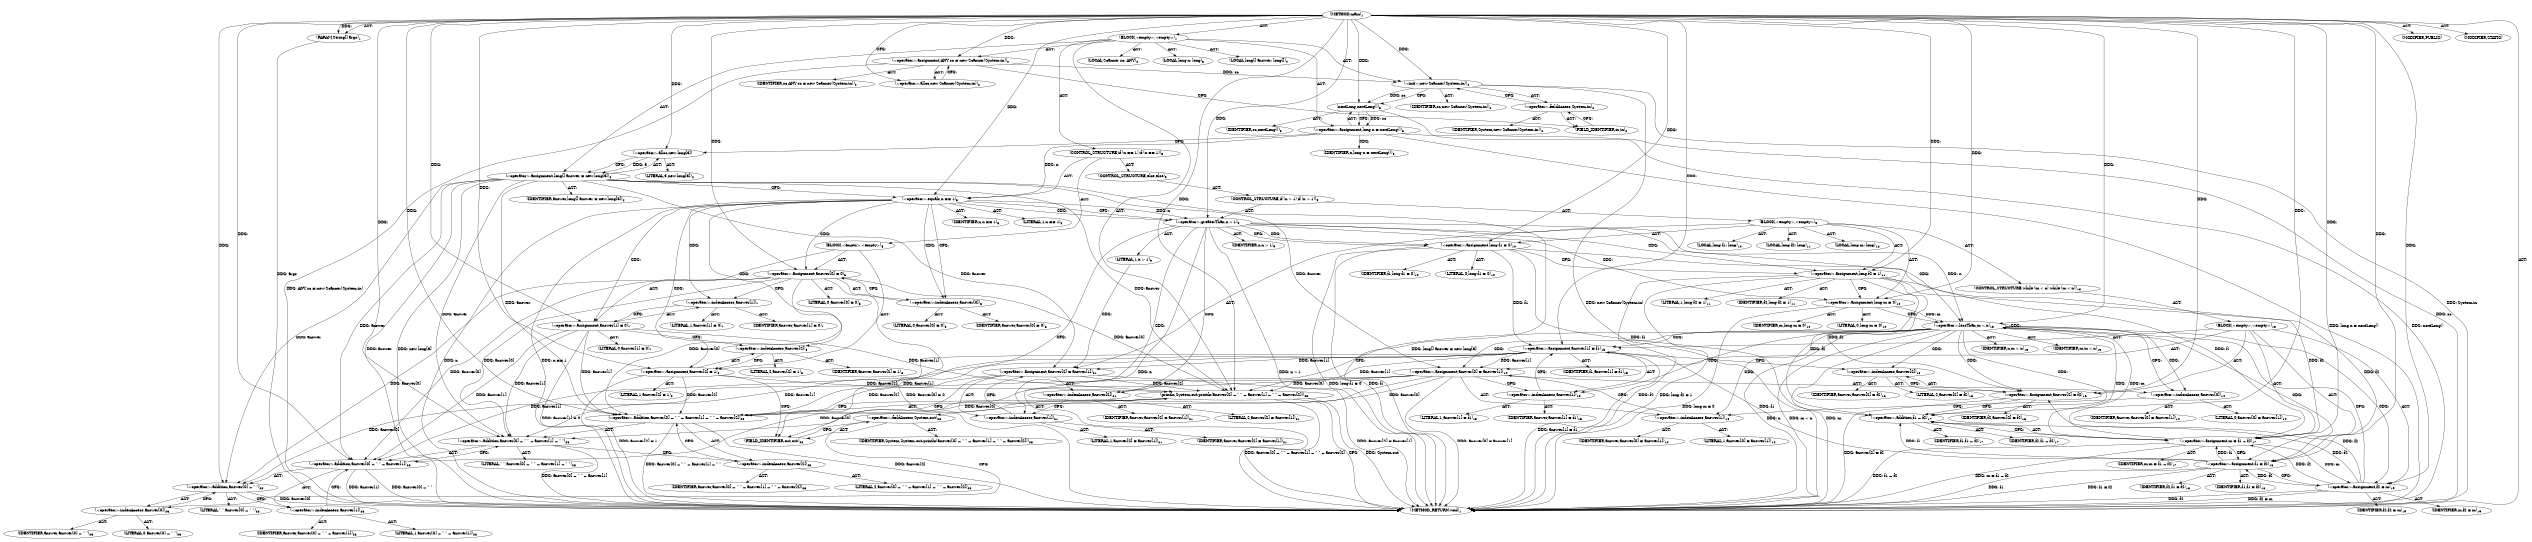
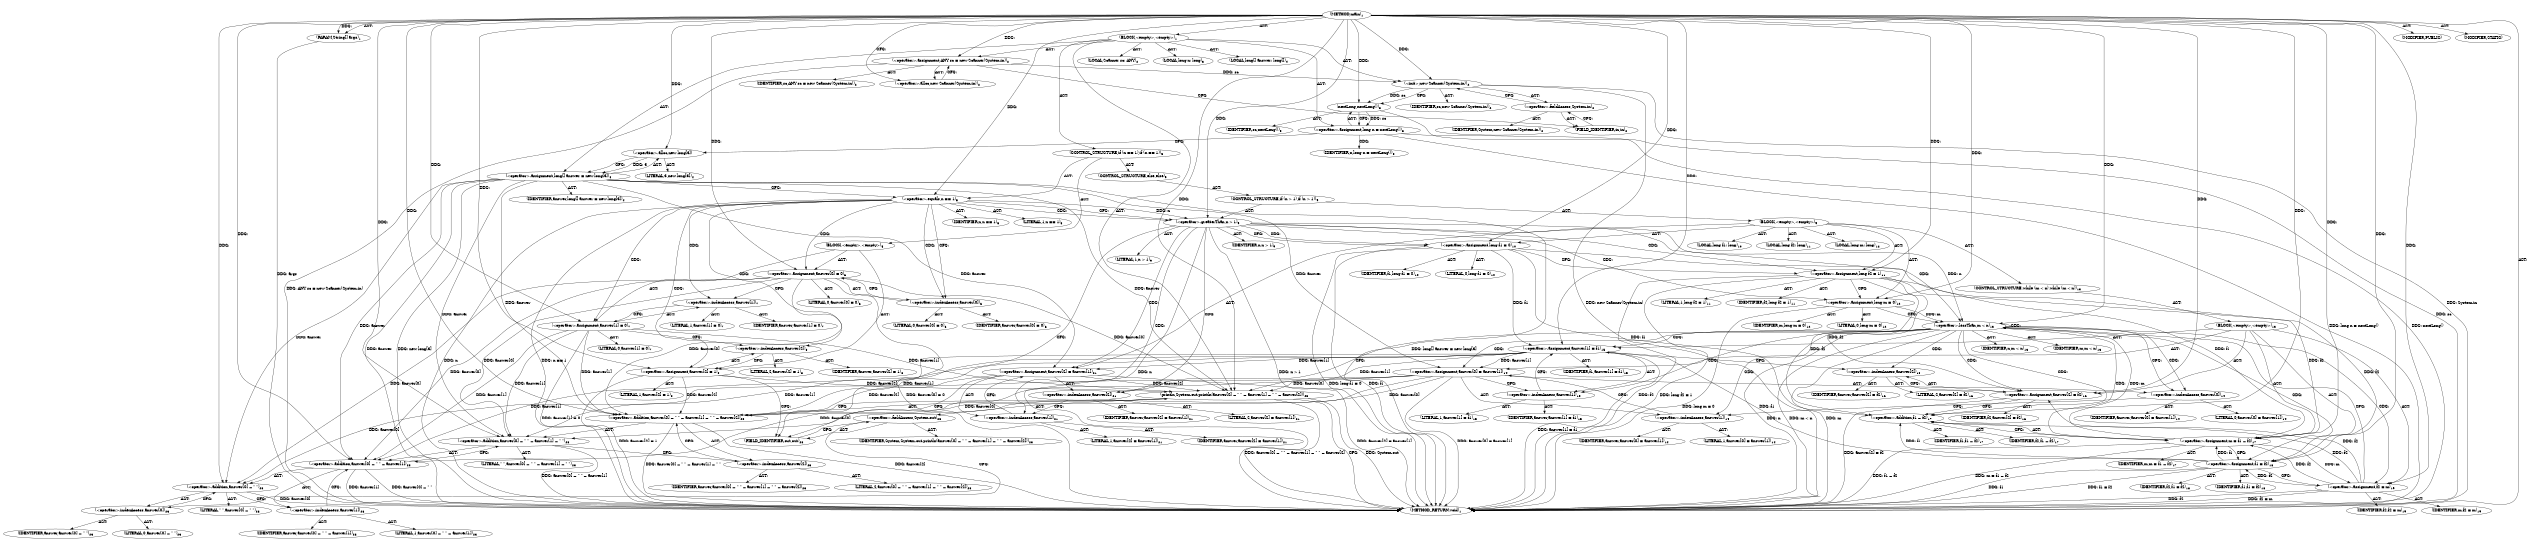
edge "(<operator>.assignment,long n = nextLong())" -> "(<operator>.equals,n == 1)": removed, label "DDG: n"
edge "(LITERAL,1,n > 1)" -> "(<operator>.assignment,answer[2] = answer[1])": now "(<operator>.greaterThan,n > 1)" -> "(<operator>.assignment,answer[2] = answer[1])"
